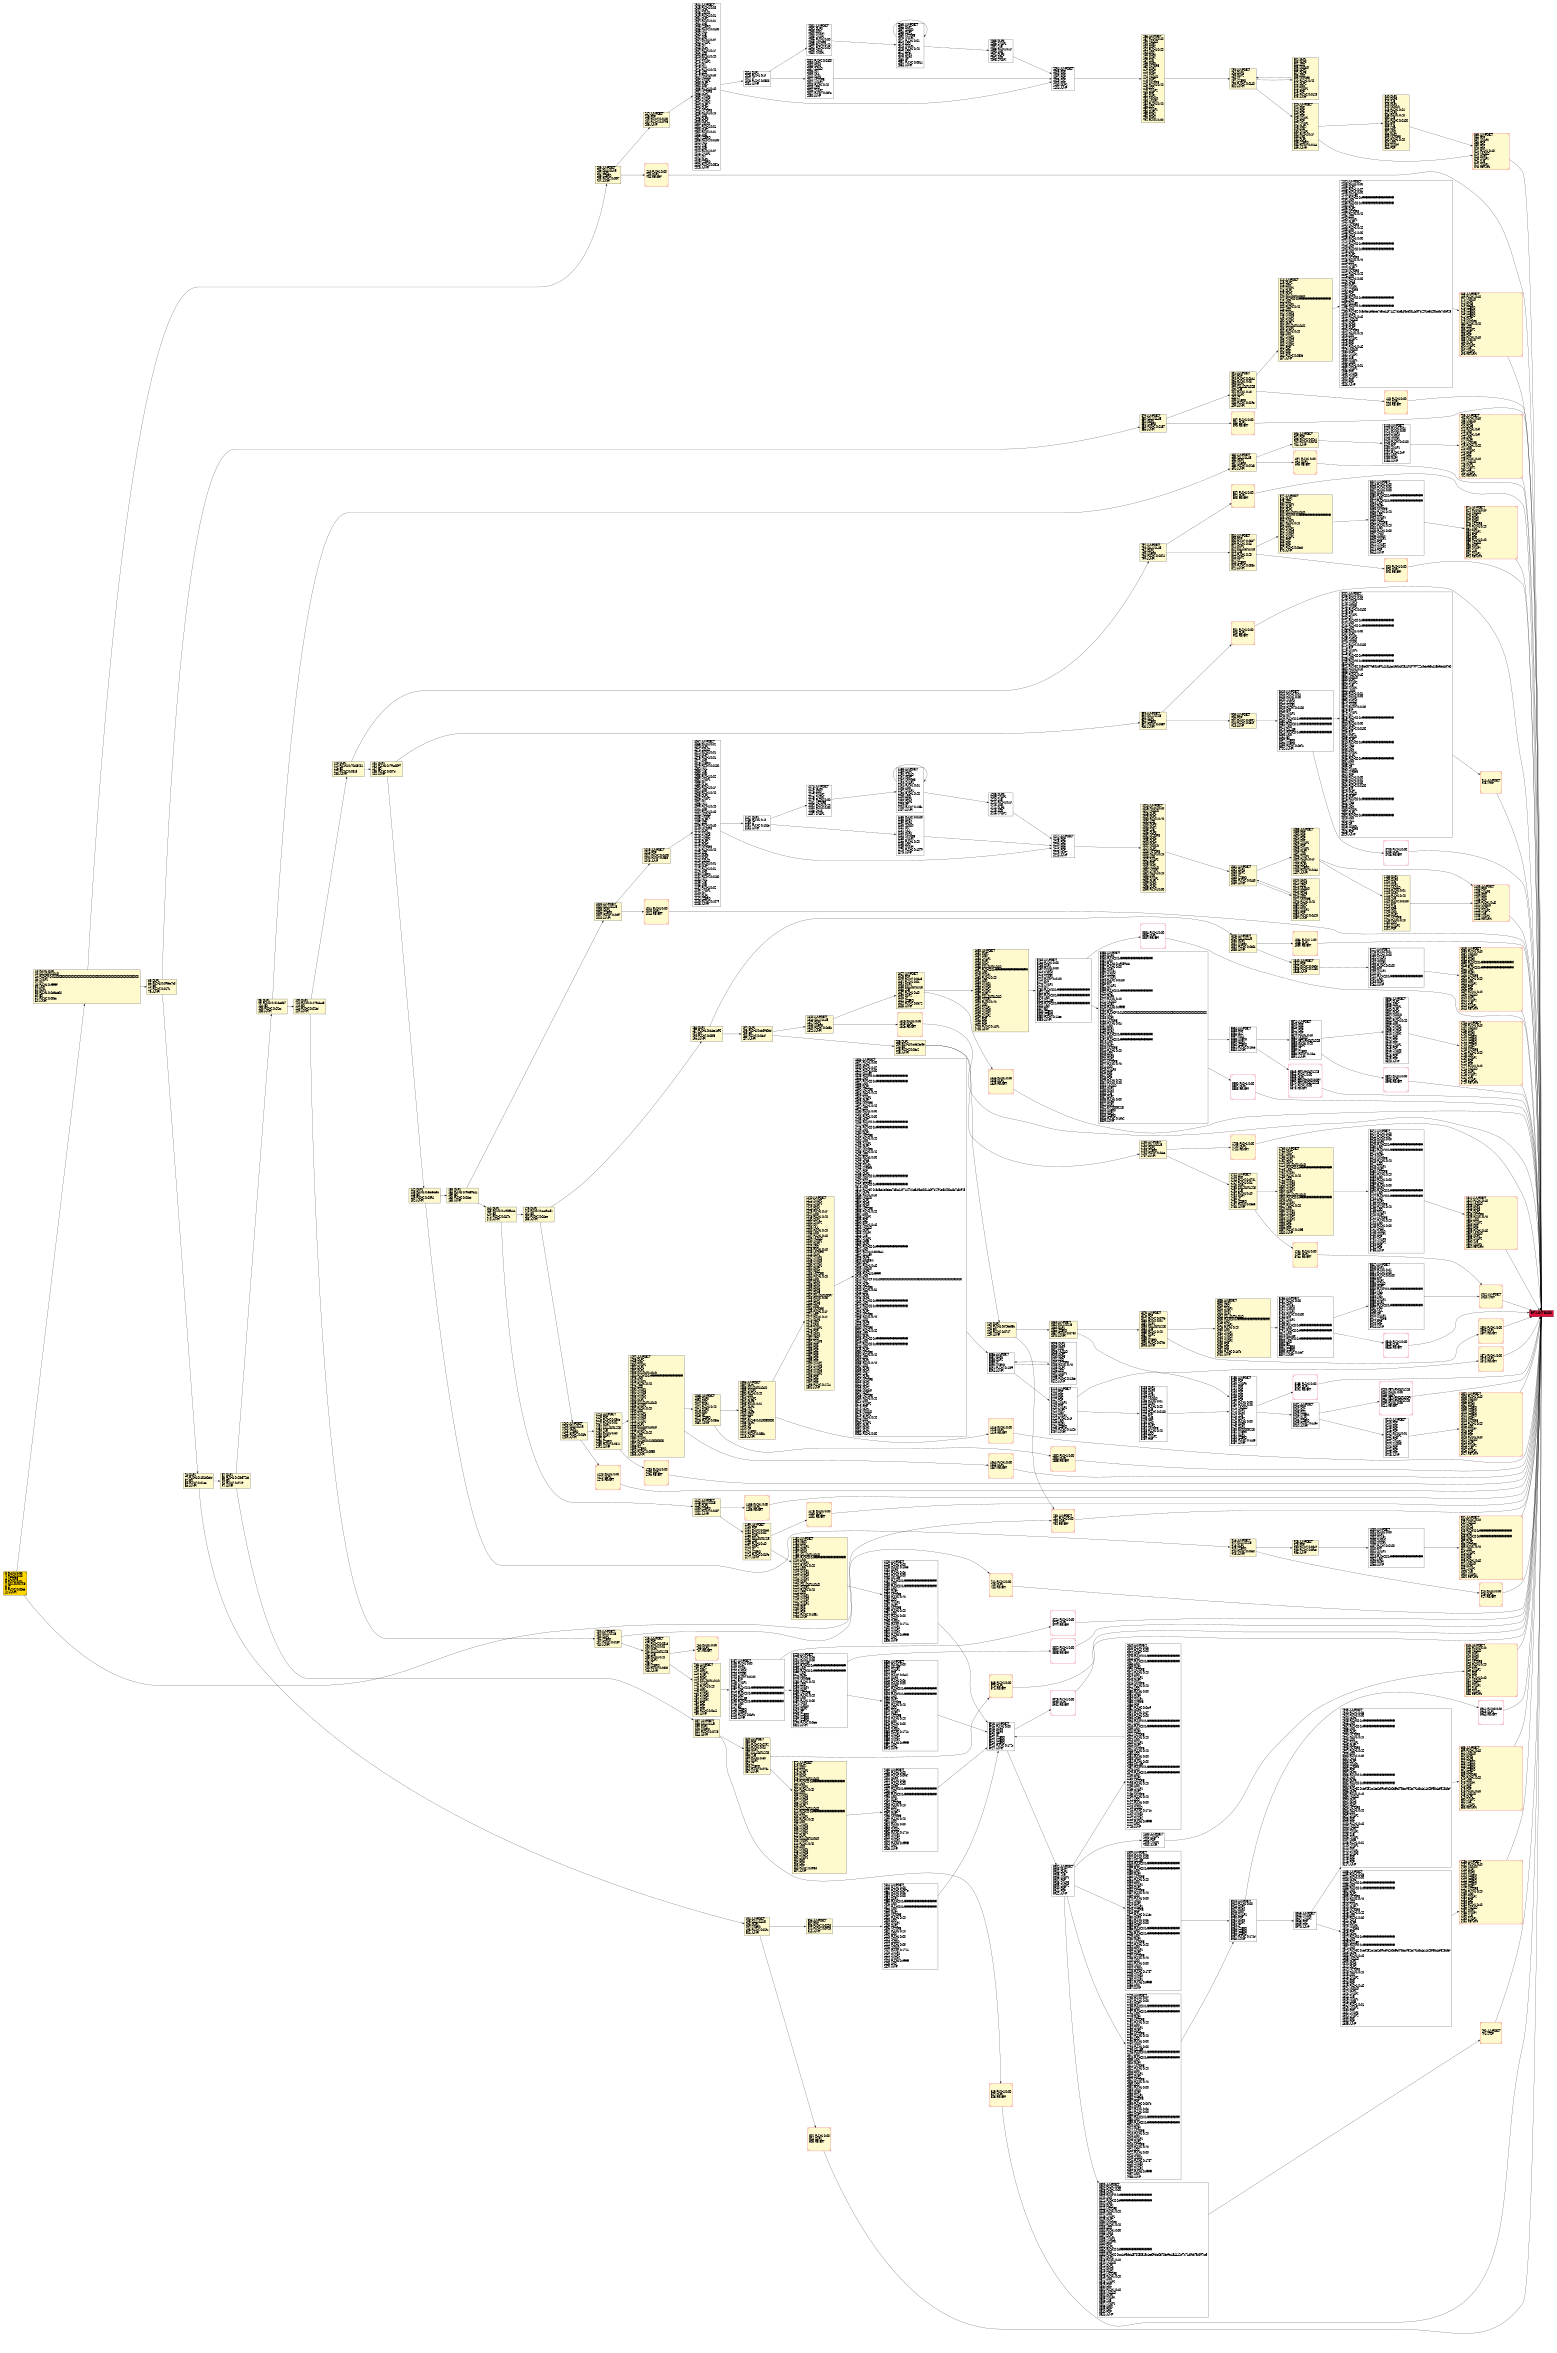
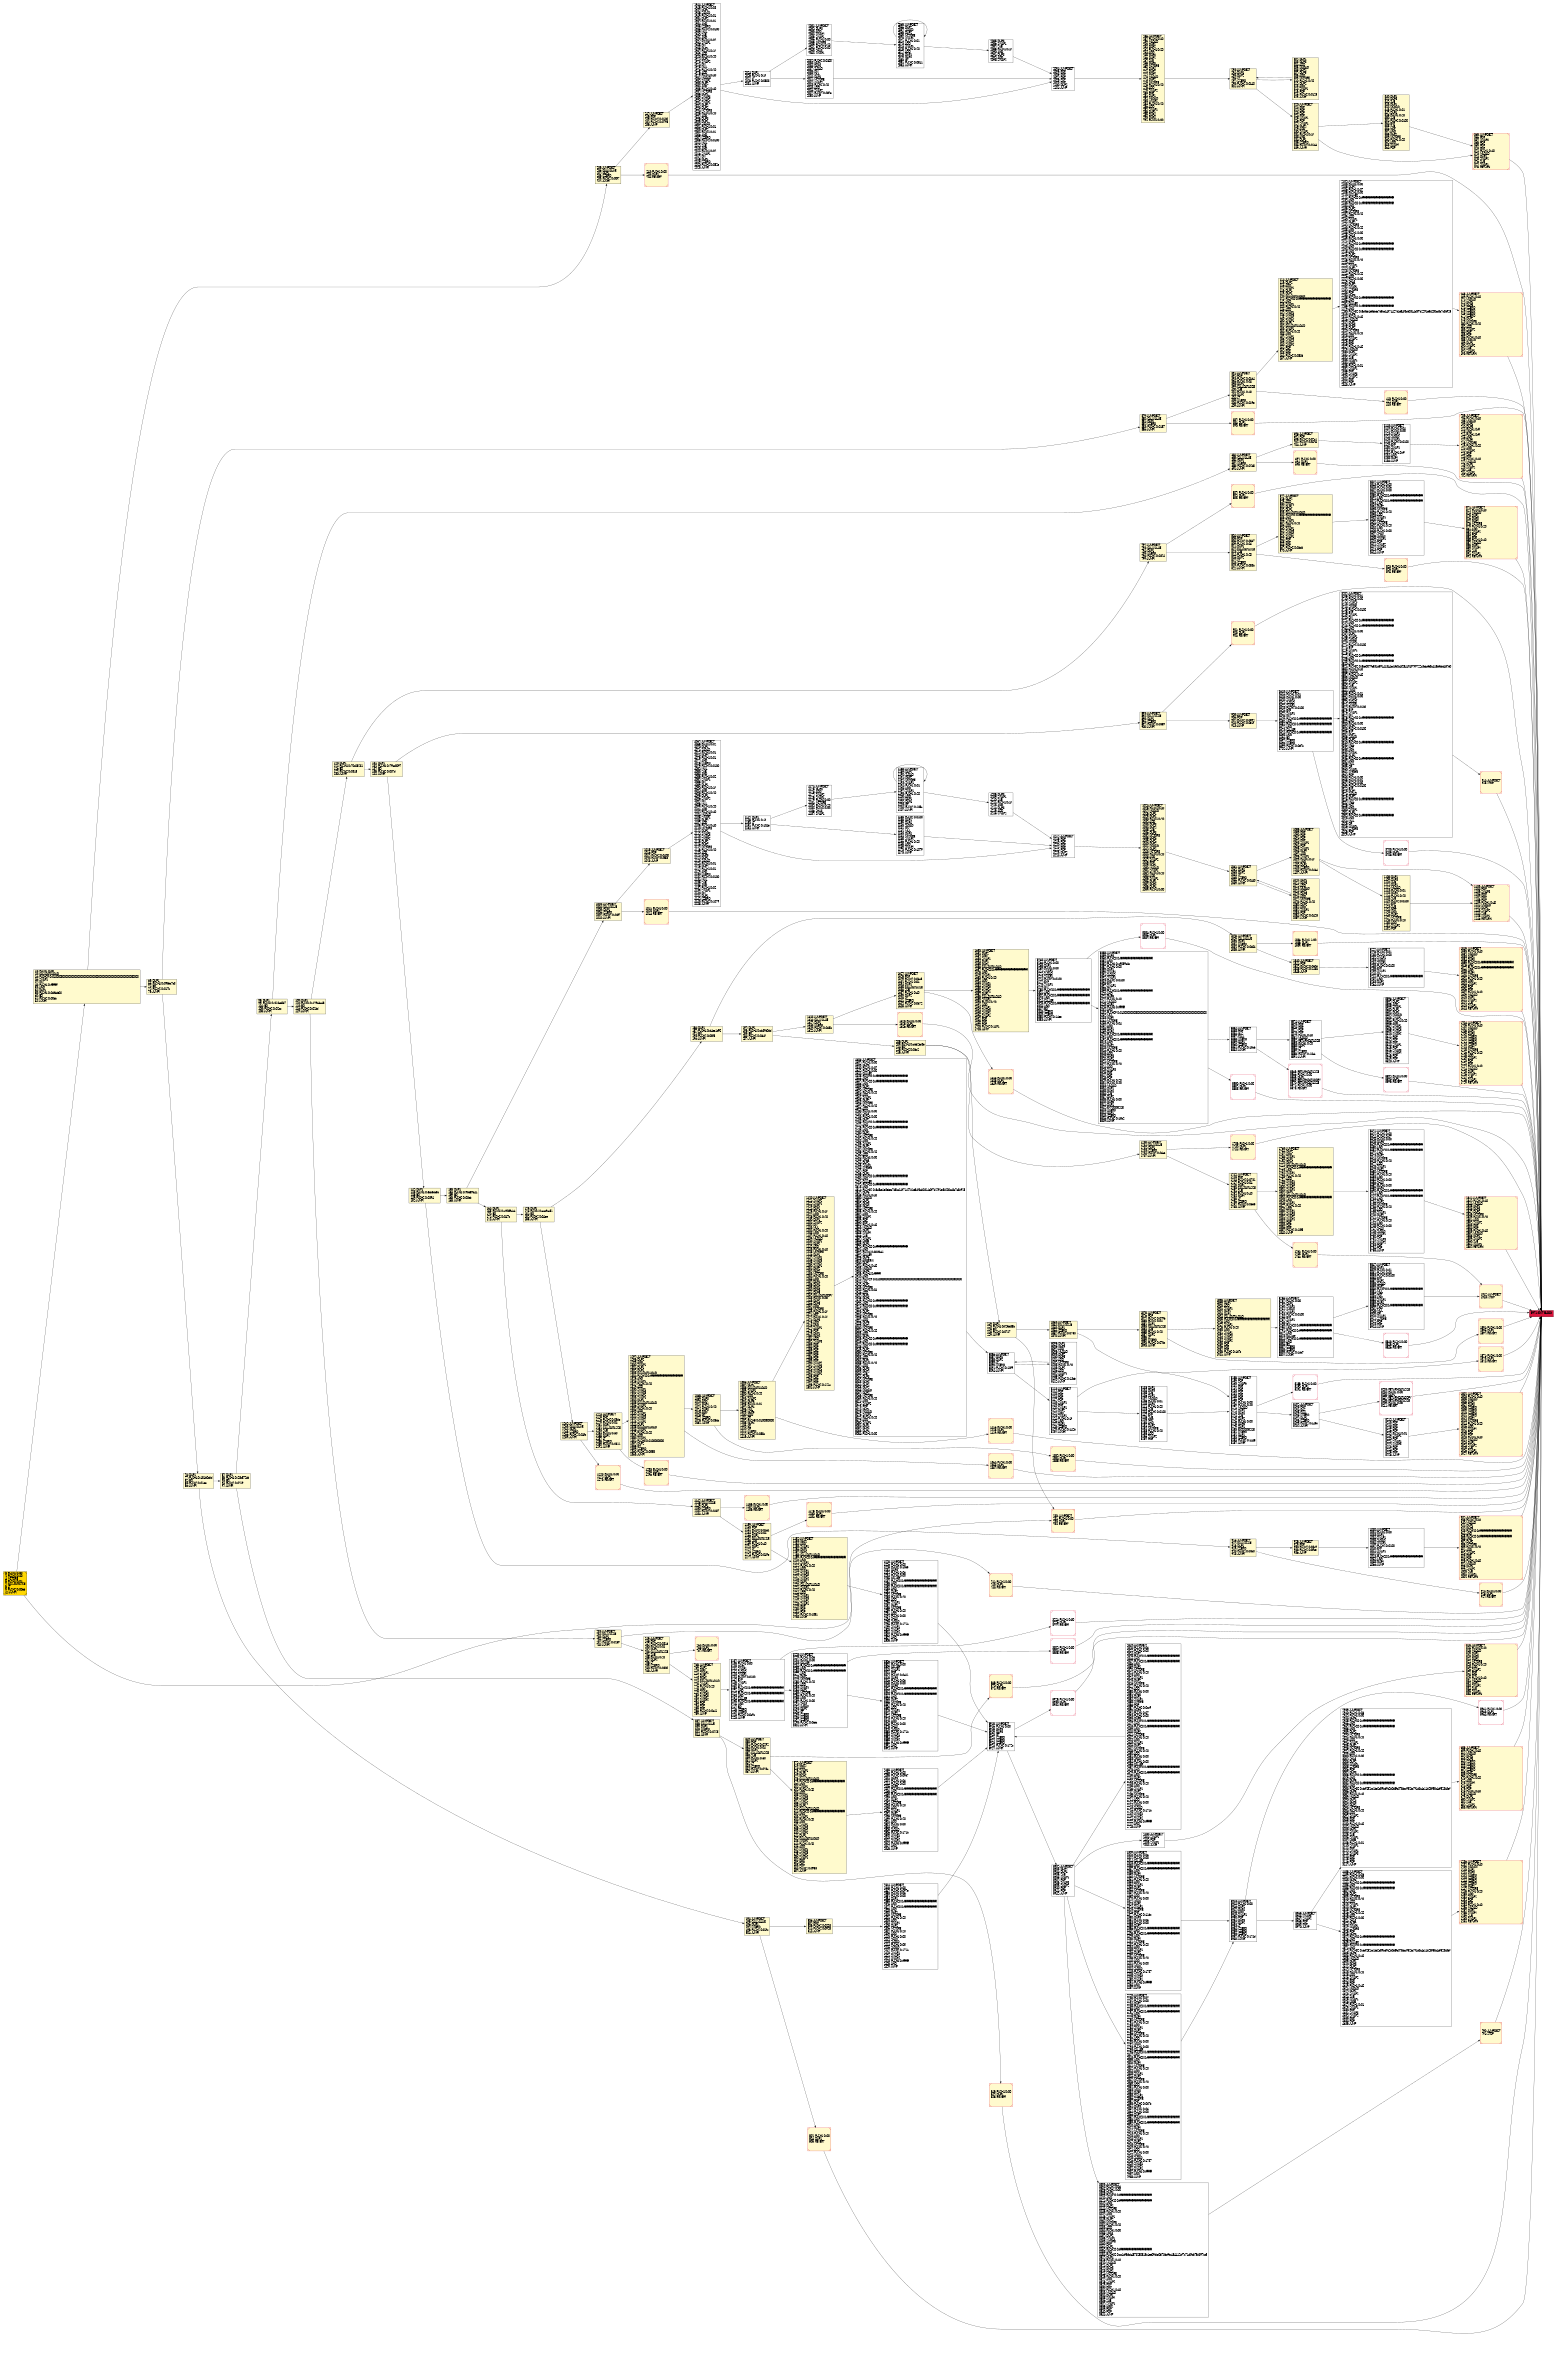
node "1761: PUSH1 0x00 1763: DUP1 8764: REVERT": label "1761: PUSH1 0x00 1763: DUP1 8764: REVERT" -> "1761: PUSH1 0x00 1763: DUP1 1764: REVERT"
node "5961: PUSH8 0x00 5963: DUP1 5964: REVERT": label "5961: PUSH8 0x00 5963: DUP1 5964: REVERT" -> "5961: PUSH1 0x00 5963: DUP1 5964: REVERT"
